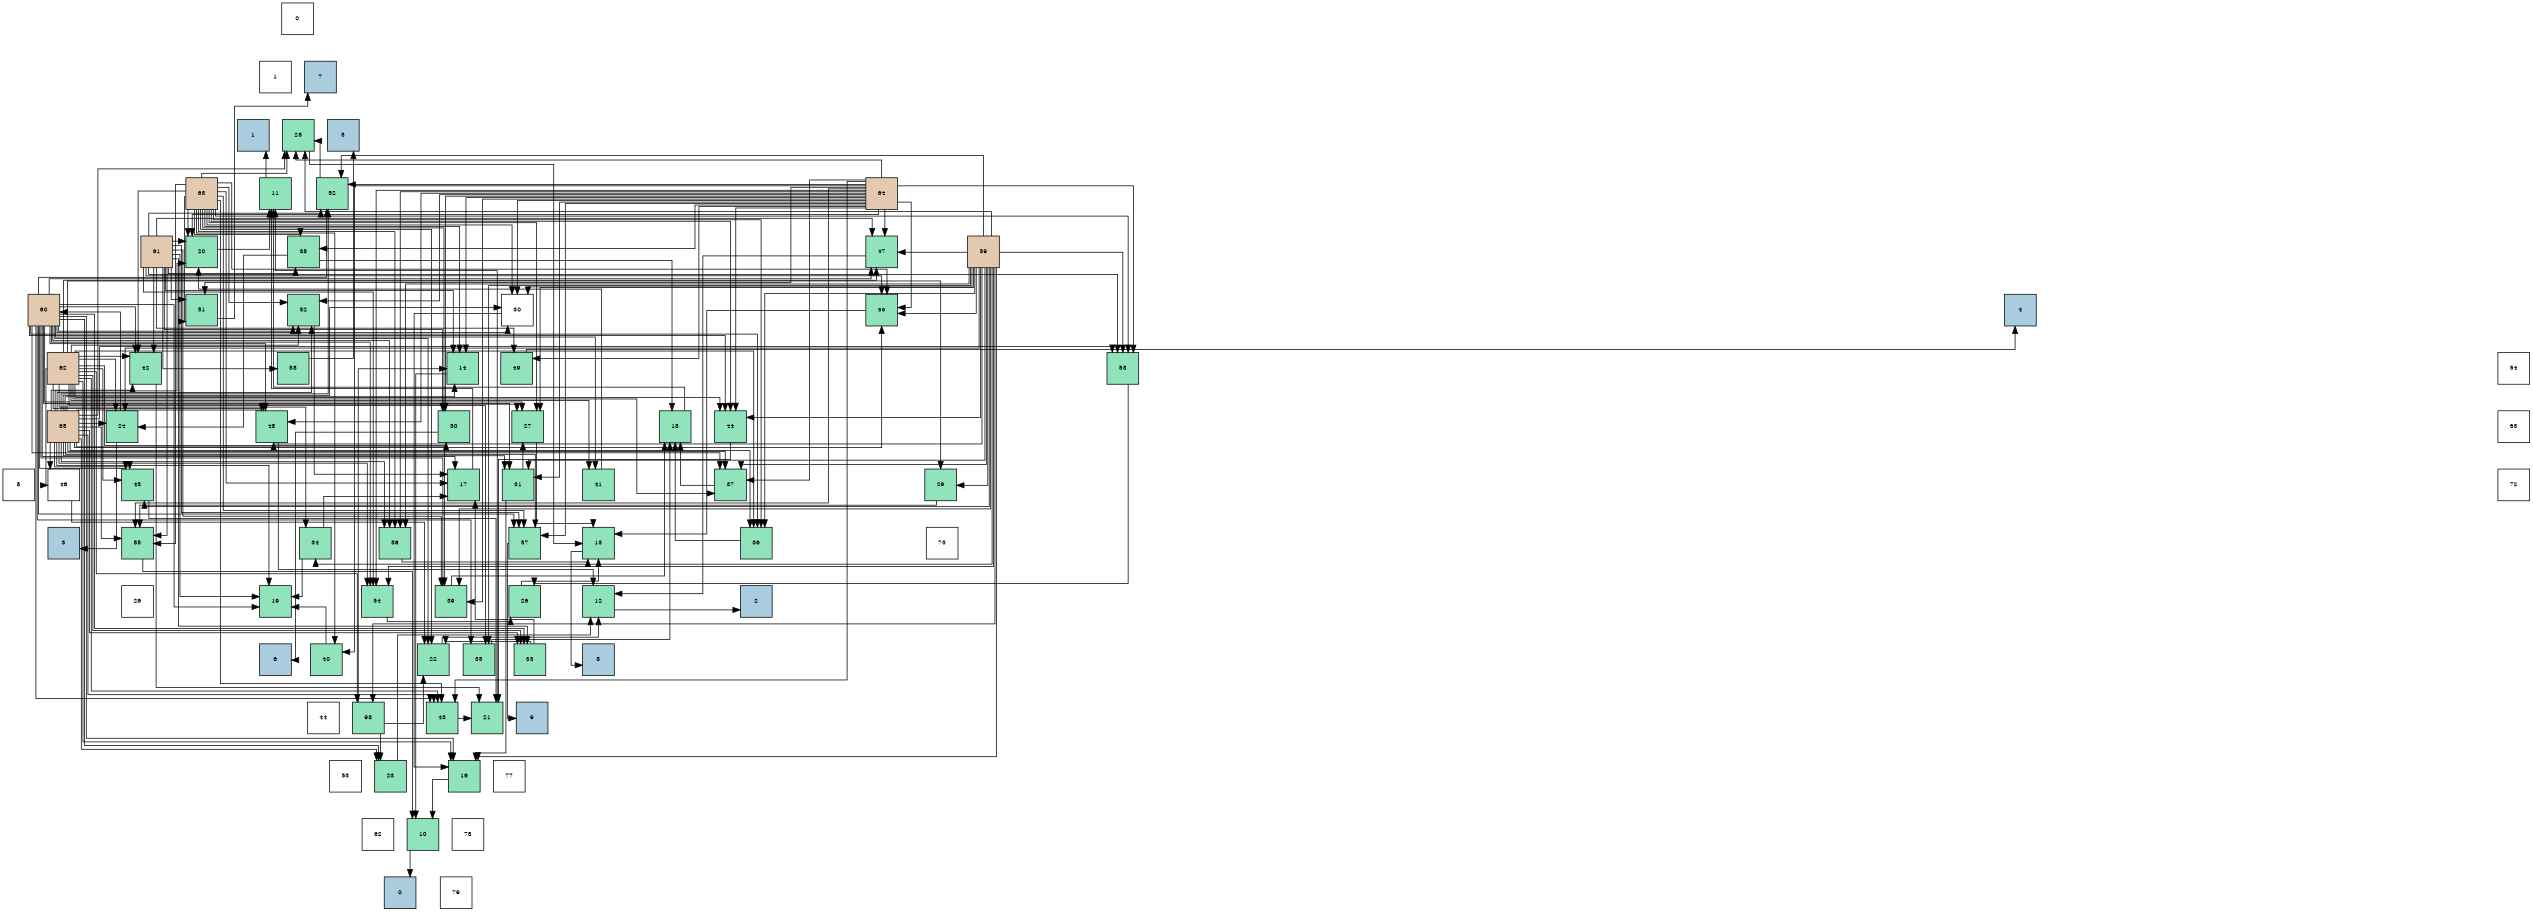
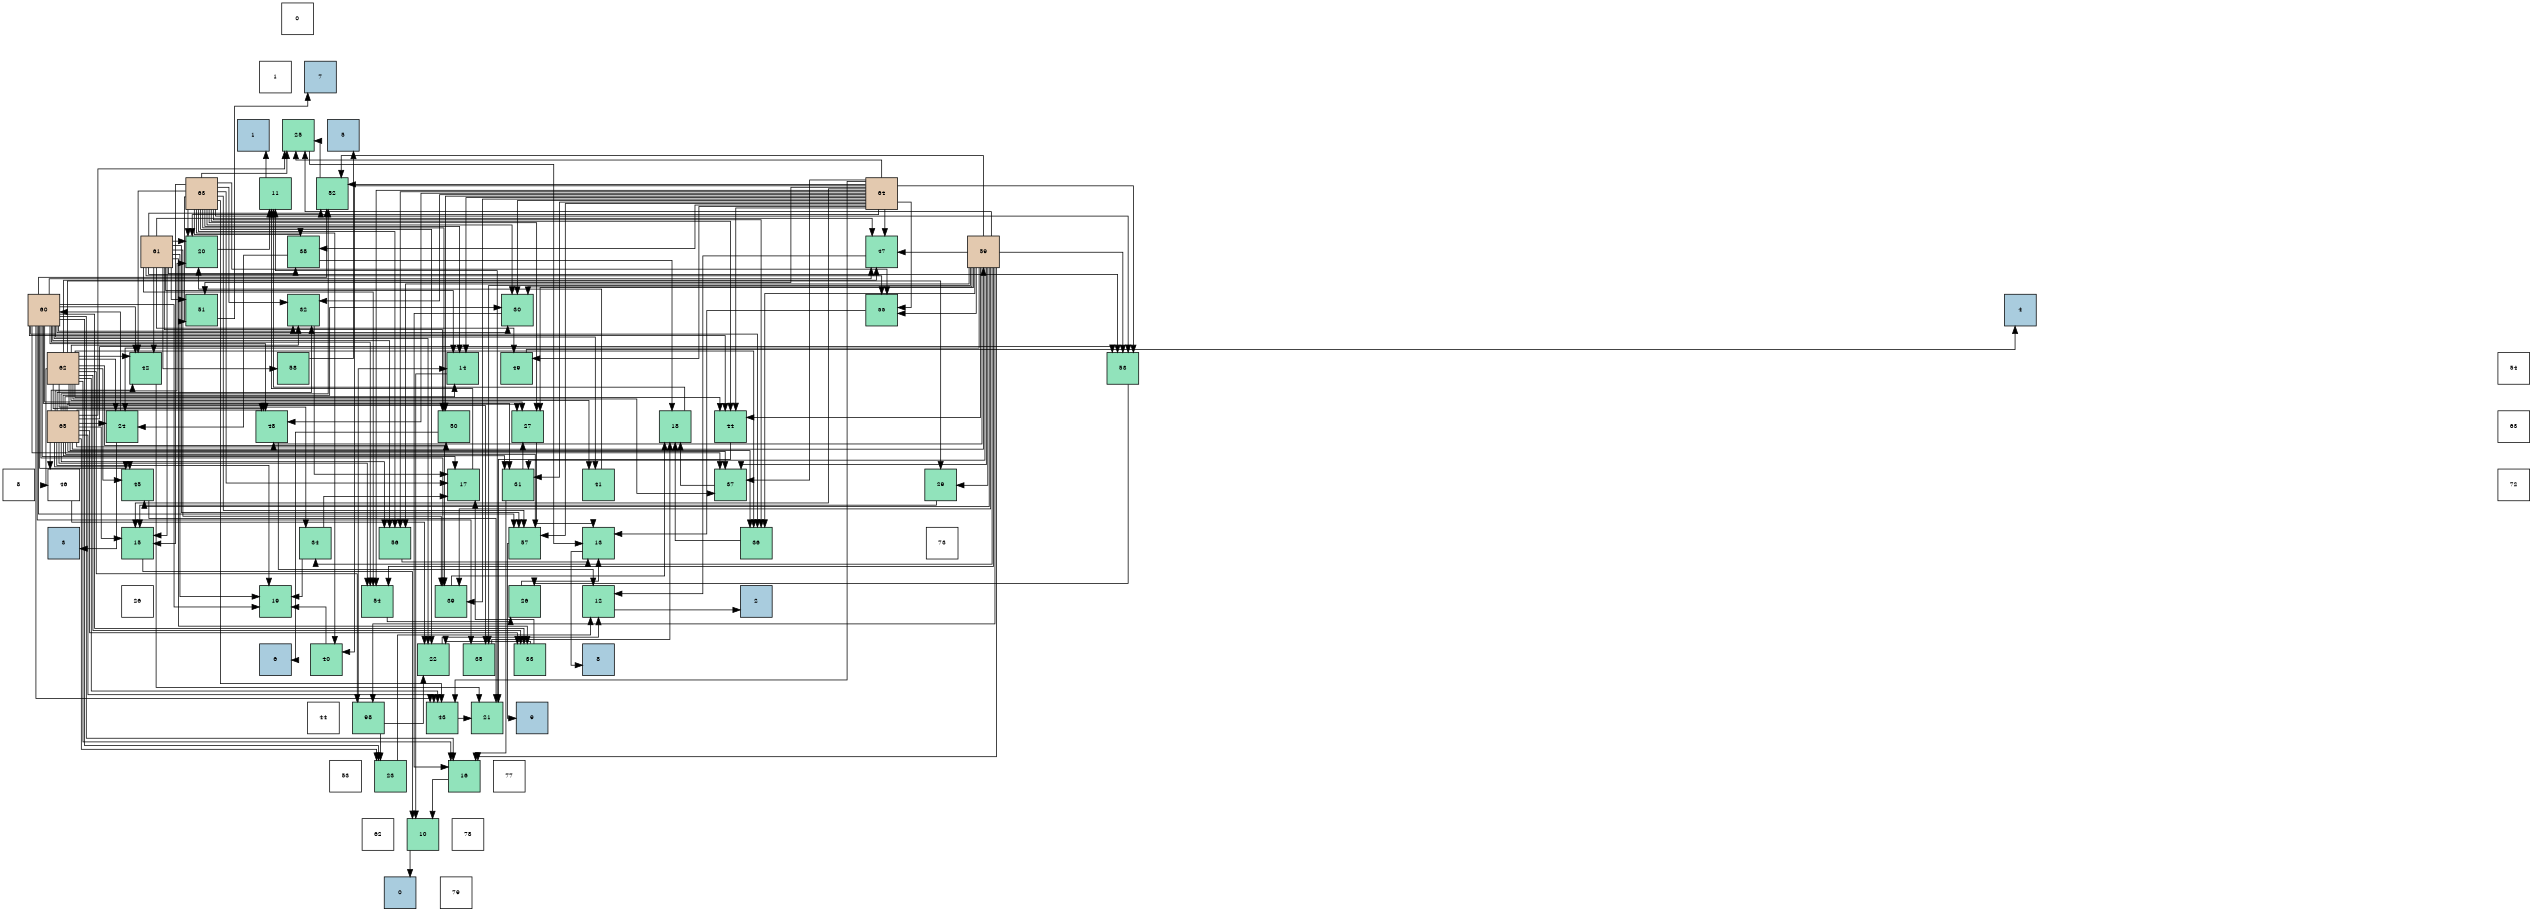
node "30": fillcolor #ffffff -> #91e3bb
edge "65" -> "55": now "65" -> "59"
node "85": label "85" -> "15"
